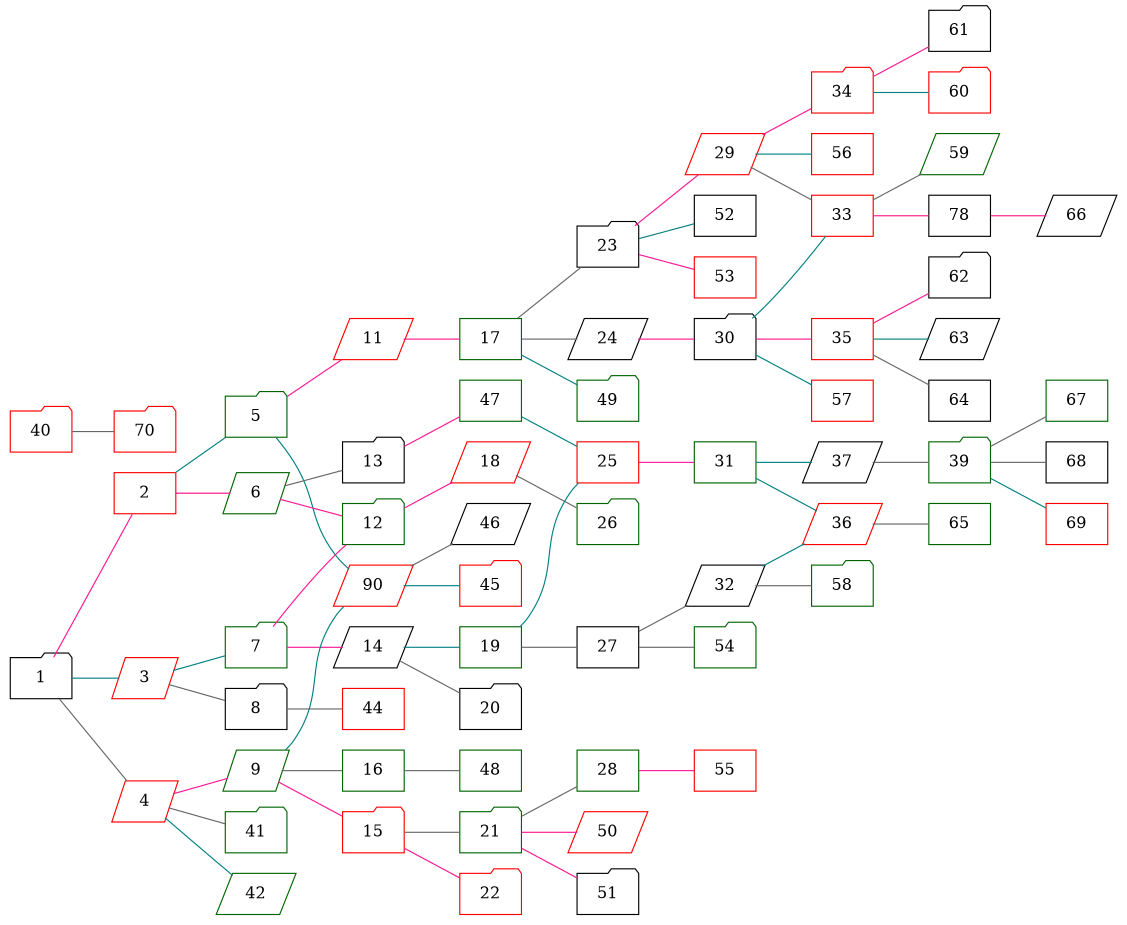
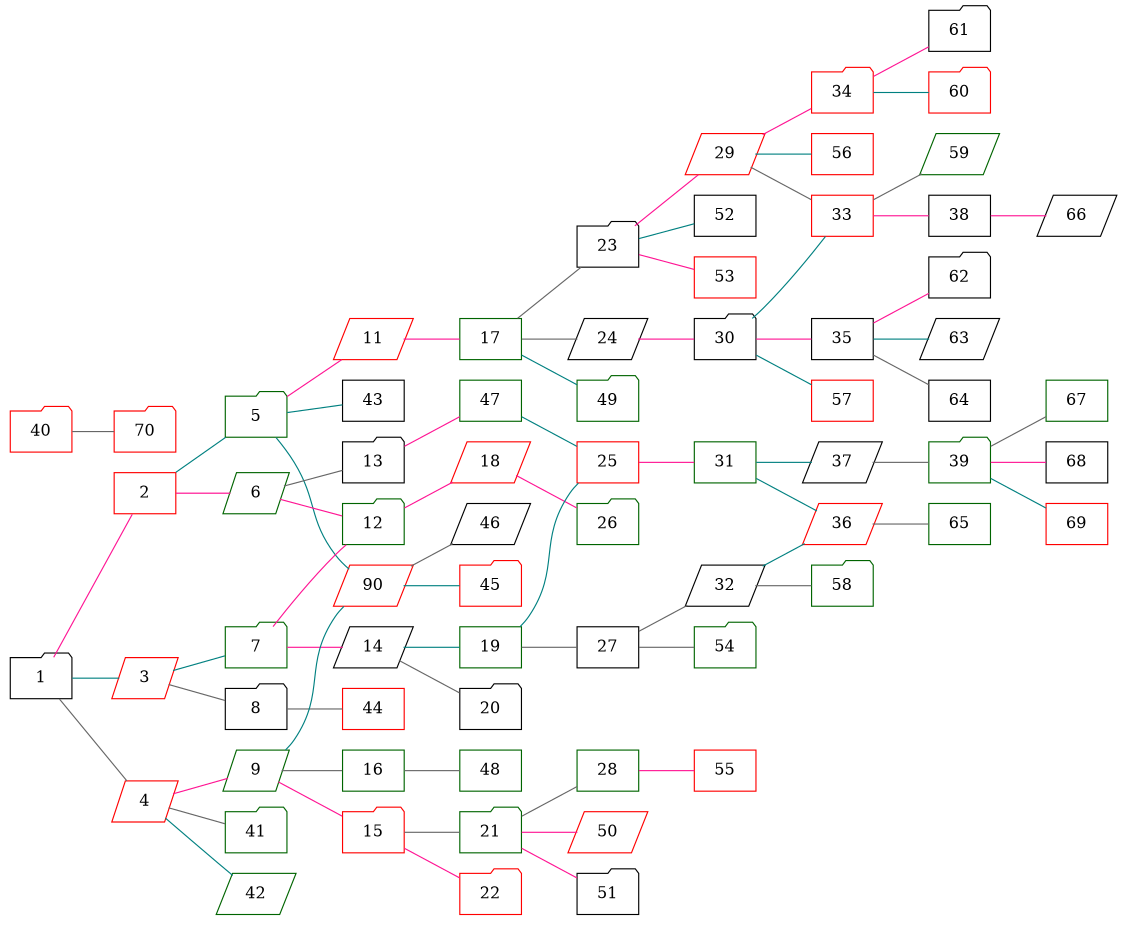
node "78": label "78" -> "38"
node "35": color red -> black
node "43": added
edge "39" -- "68": color gray40 -> deeppink
edge "18" -- "26": color gray40 -> deeppink
